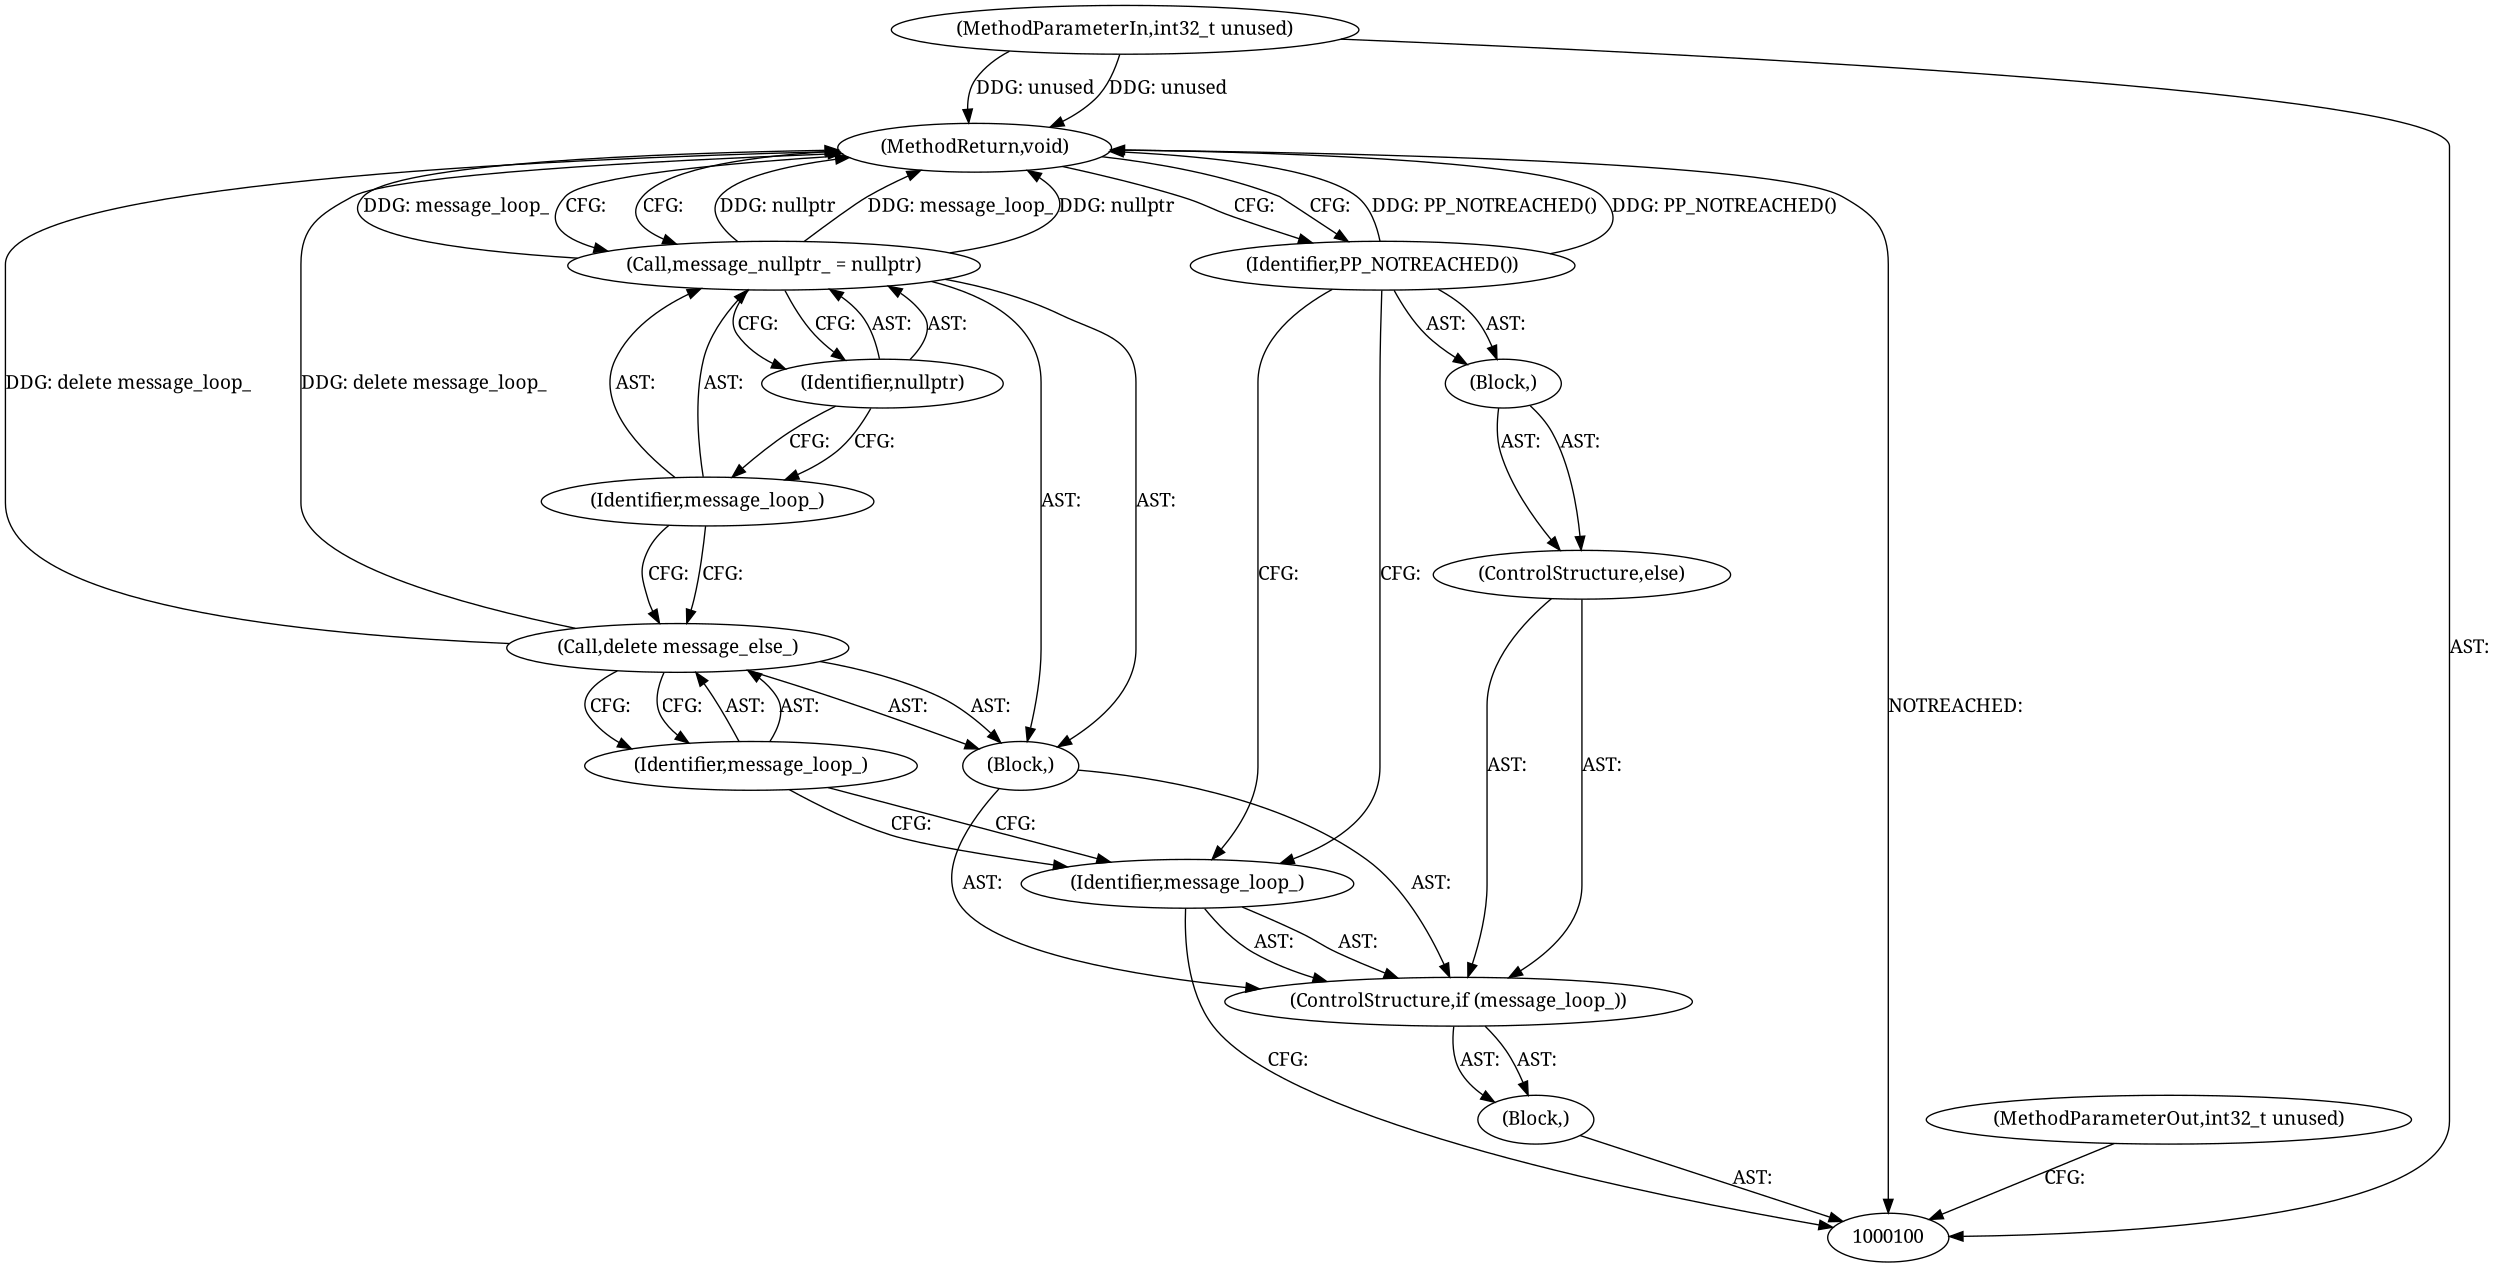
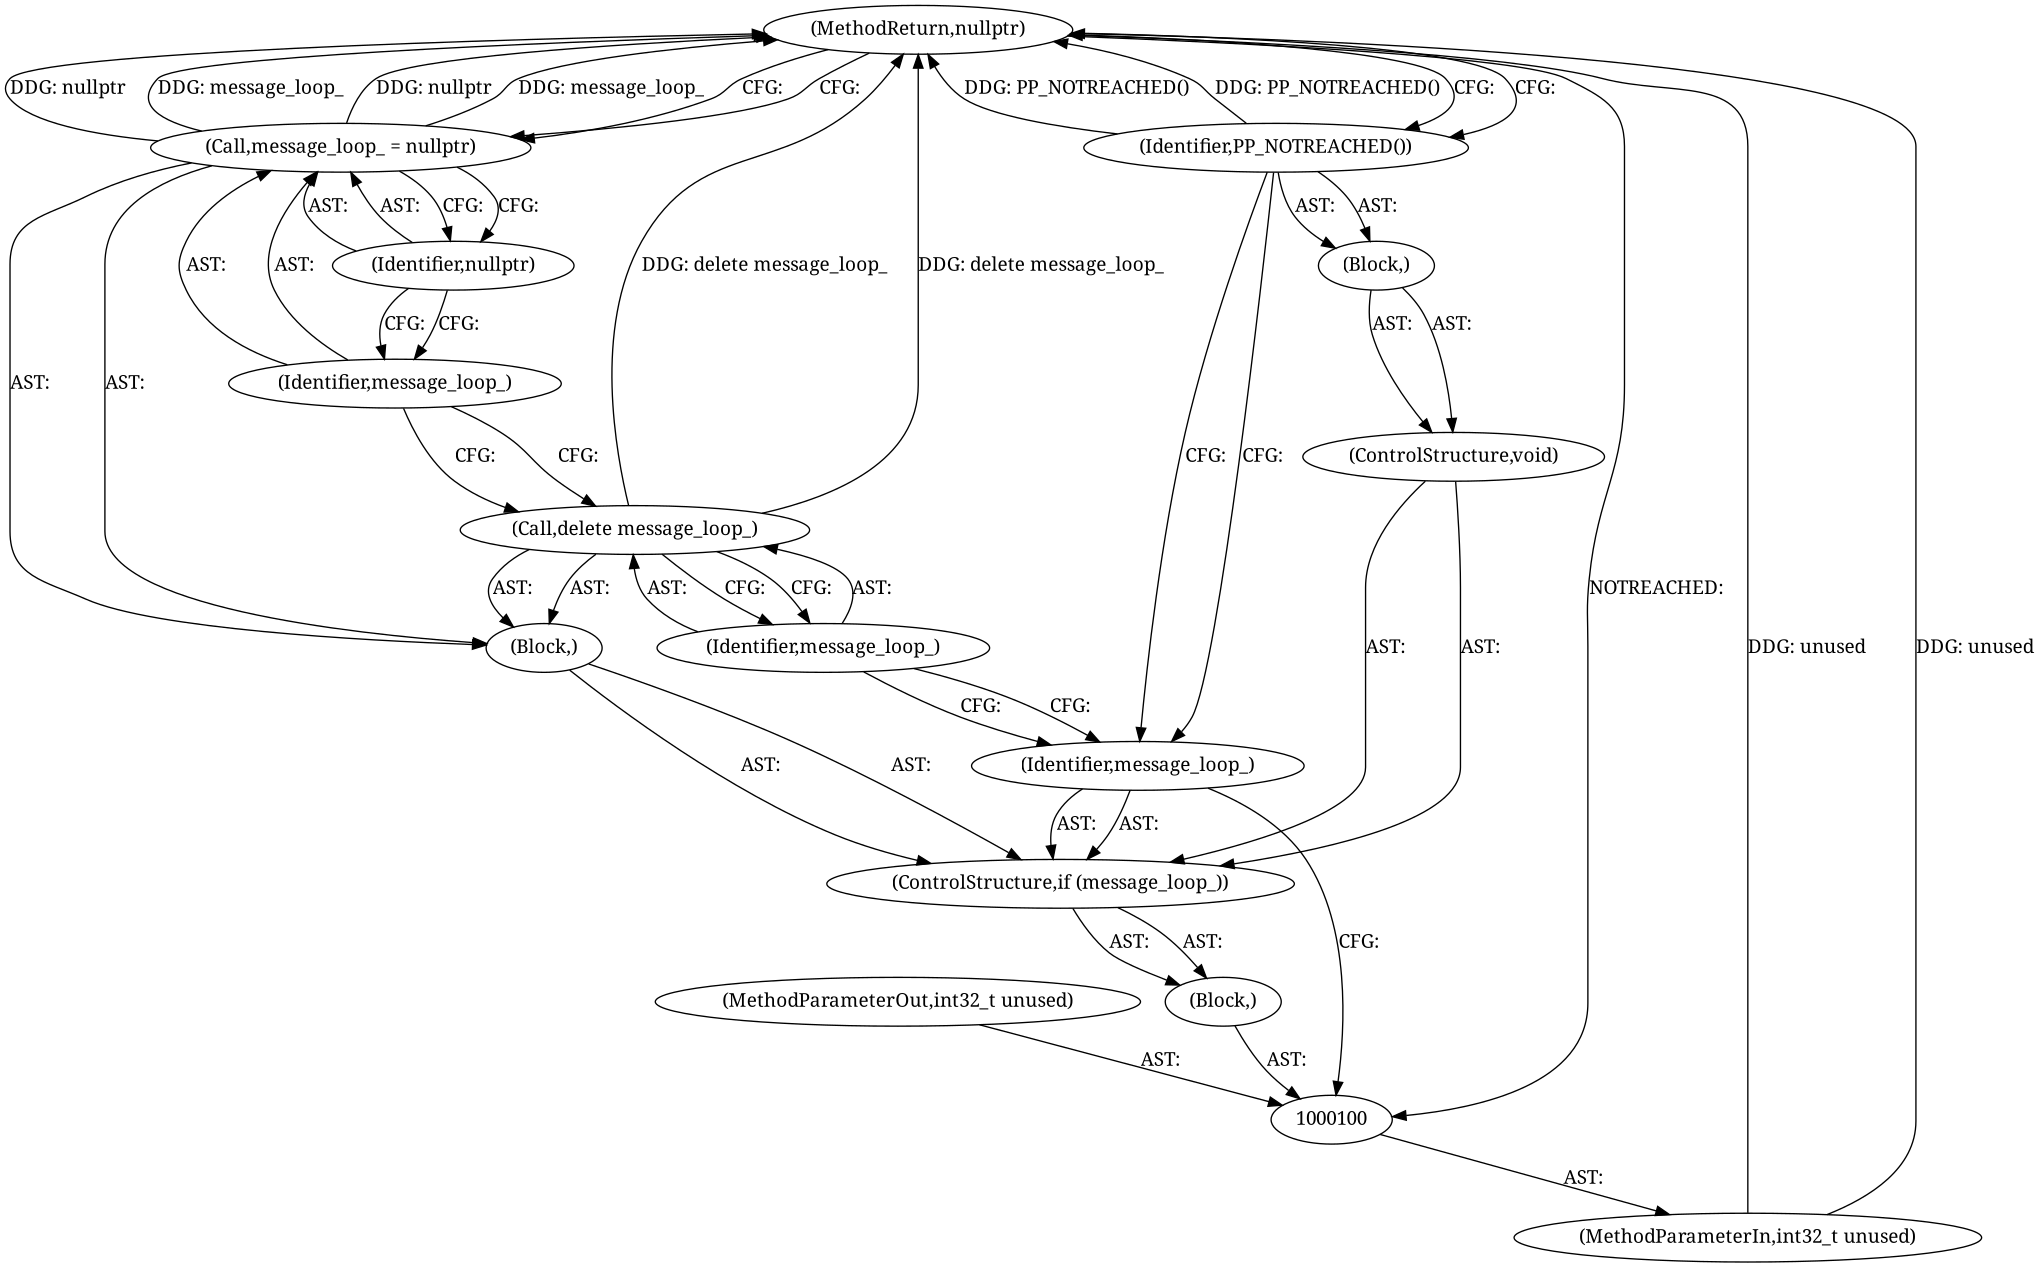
node "(MethodReturn,void)": label "(MethodReturn,void)" -> "(MethodReturn,nullptr)"
node "(Call,message_nullptr_ = nullptr)": label "(Call,message_nullptr_ = nullptr)" -> "(Call,message_loop_ = nullptr)"
edge "(MethodParameterIn,int32_t unused)" -> "1000100": reversed
node "(ControlStructure,else)": label "(ControlStructure,else)" -> "(ControlStructure,void)"
node "(Call,delete message_else_)": label "(Call,delete message_else_)" -> "(Call,delete message_loop_)"
edge "(MethodParameterOut,int32_t unused)" -> "1000100": label "CFG: " -> "AST: "
